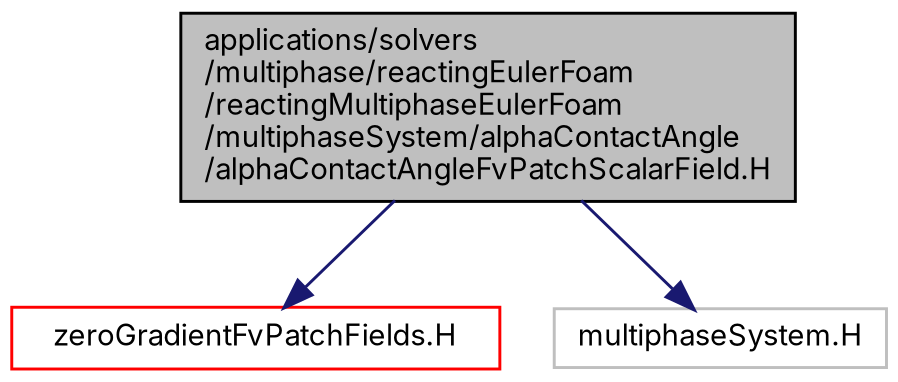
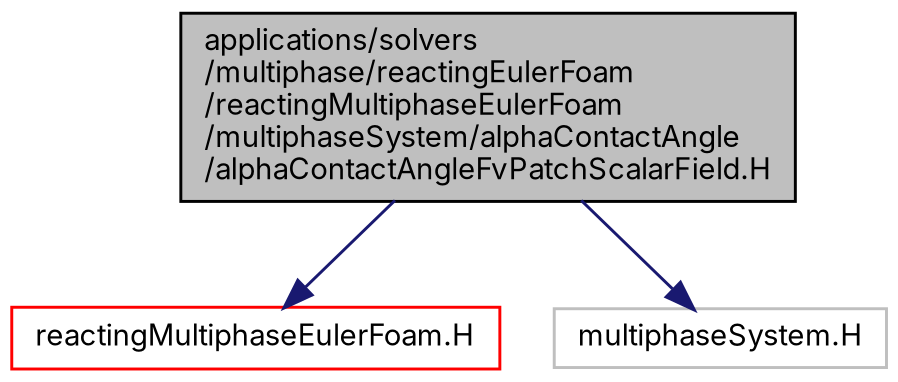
node "zeroGradientFvPatchFields.H": label "zeroGradientFvPatchFields.H" -> "reactingMultiphaseEulerFoam.H"
